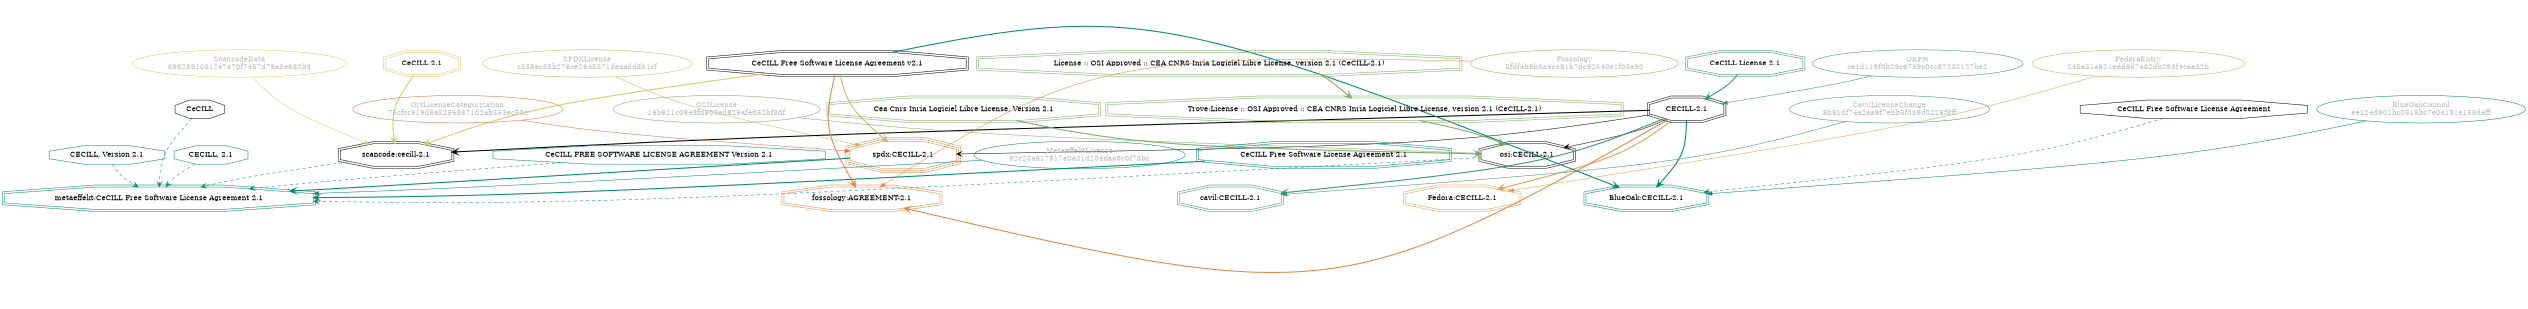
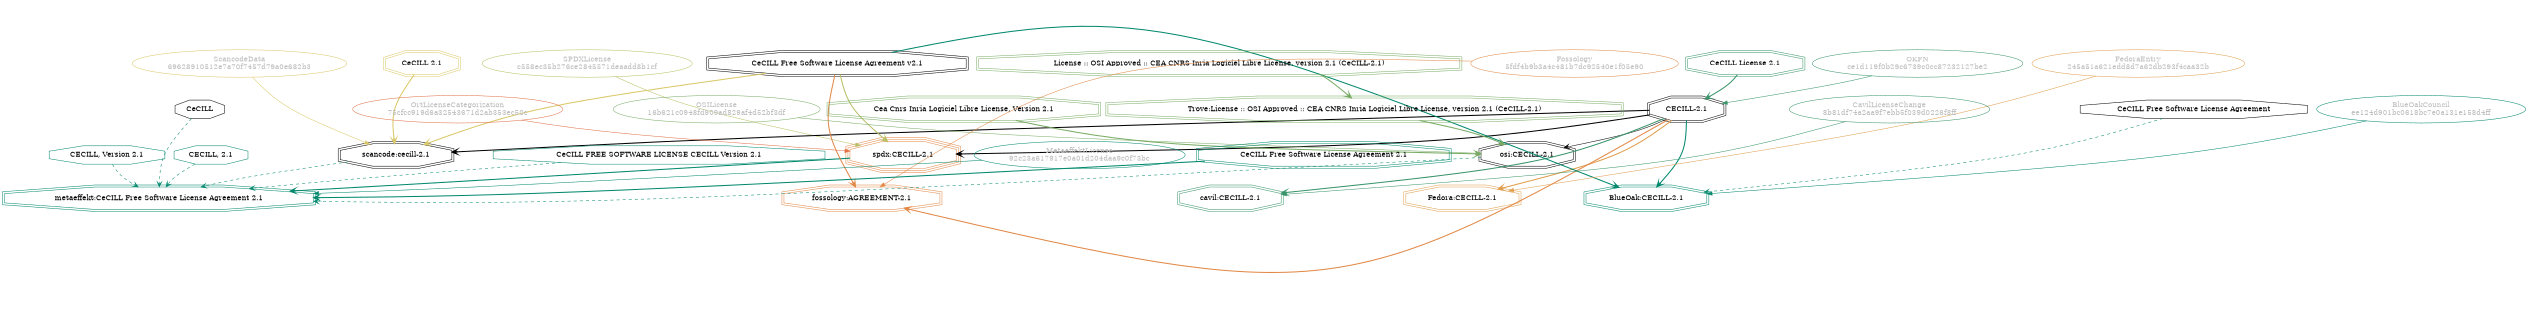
edge "CECILL-2.1" -> "spdx:CECILL-2.1": style solid -> bold
node "CeCILL FREE SOFTWARE LICENSE AGREEMENT Version 2.1": label "CeCILL FREE SOFTWARE LICENSE AGREEMENT Version 2.1" -> "CeCILL FREE SOFTWARE LICENSE CECILL Version 2.1"
